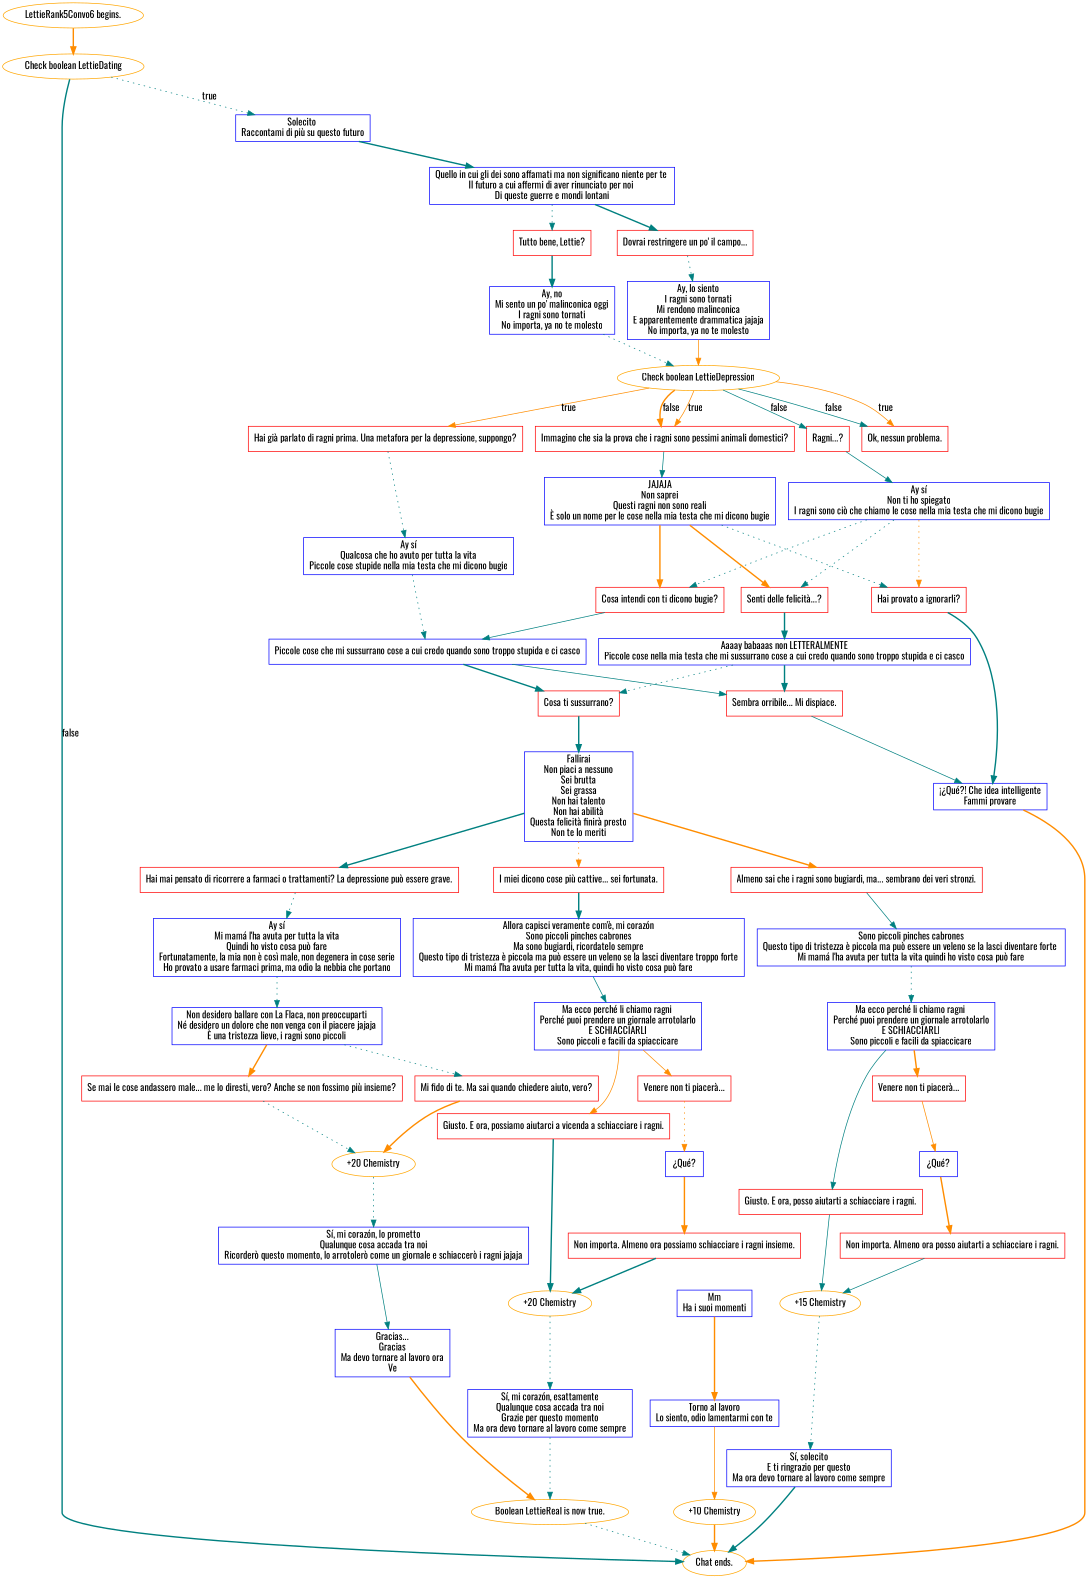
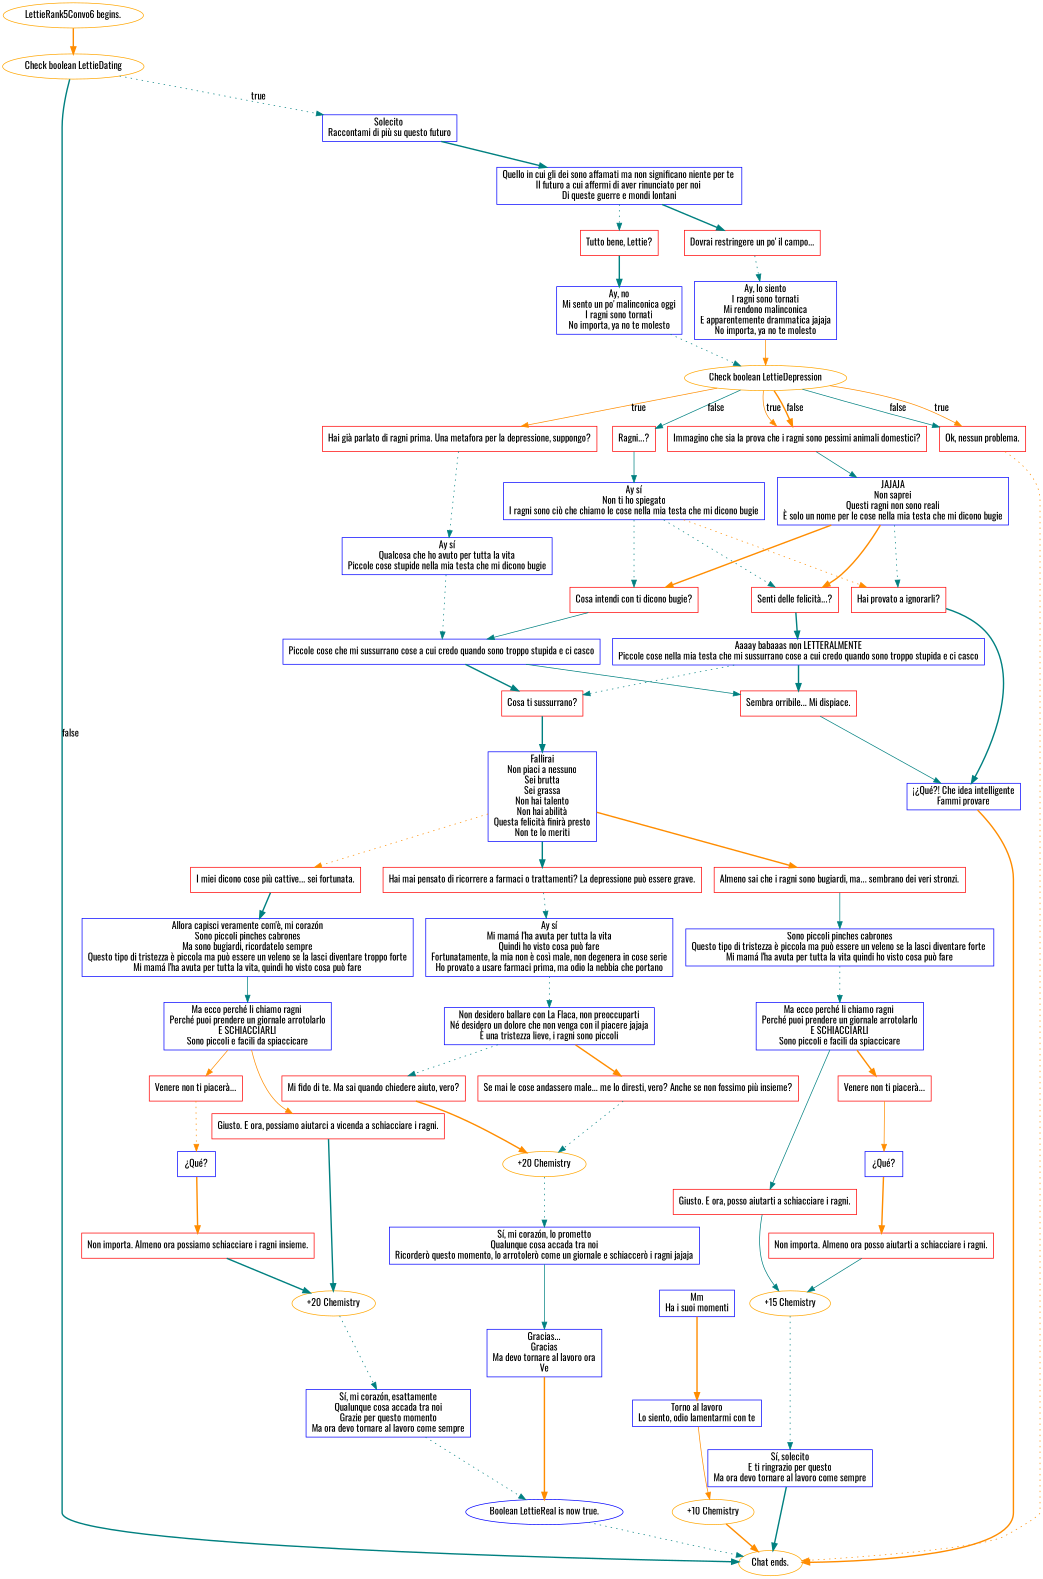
edge "Ok, nessun problema." -> "Chat ends.": added
node "Boolean LettieReal is now true.": color orange -> blue
